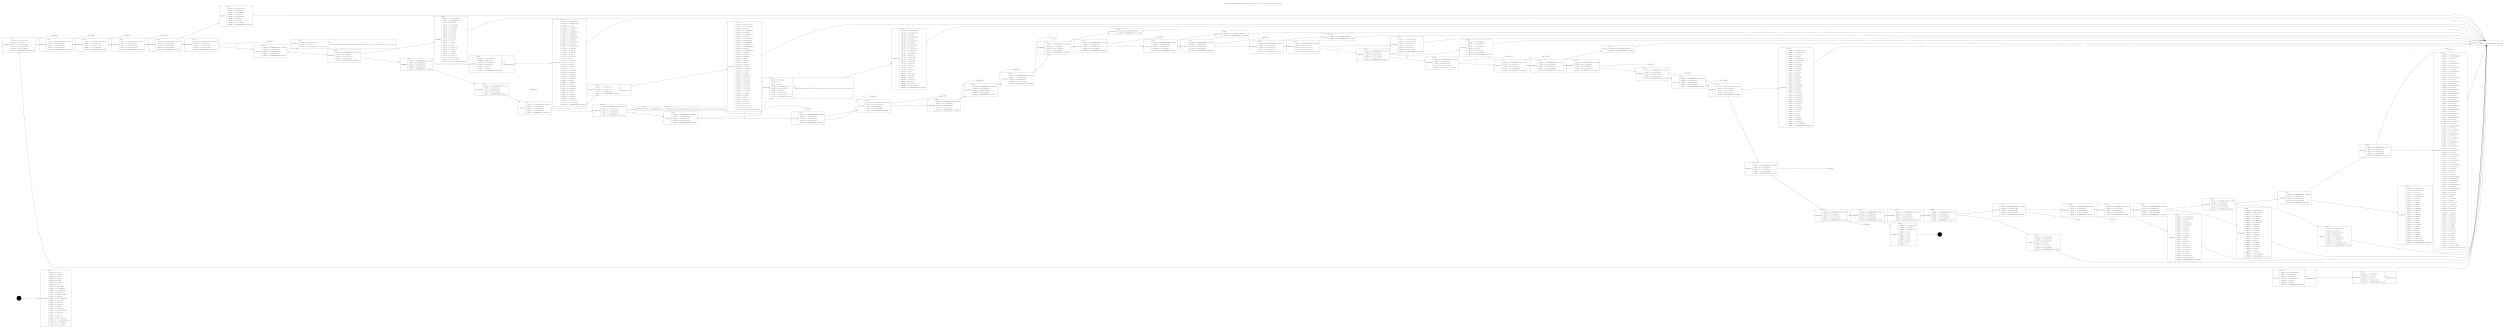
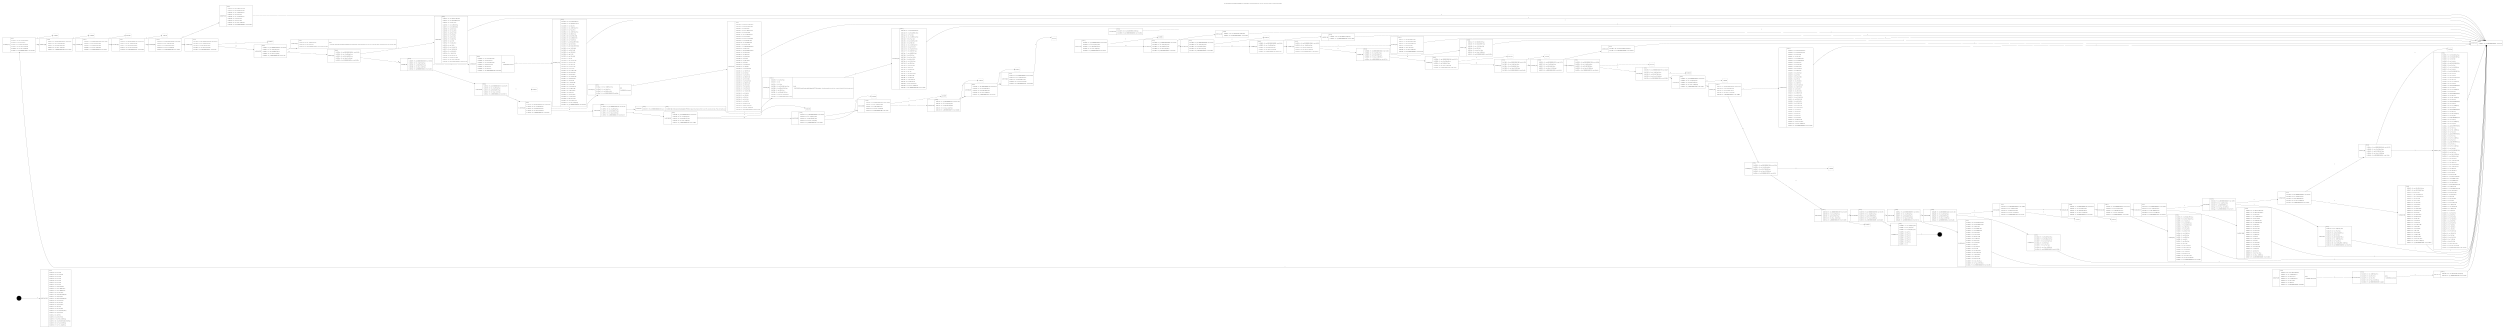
node "0x401810 [28]": removed
node "0x40211d [86]": added
node "0x402287 [15]": added
